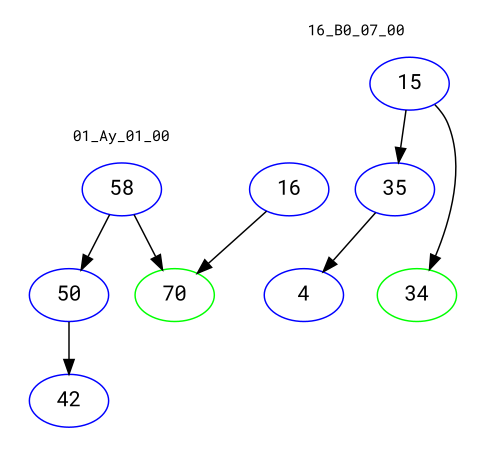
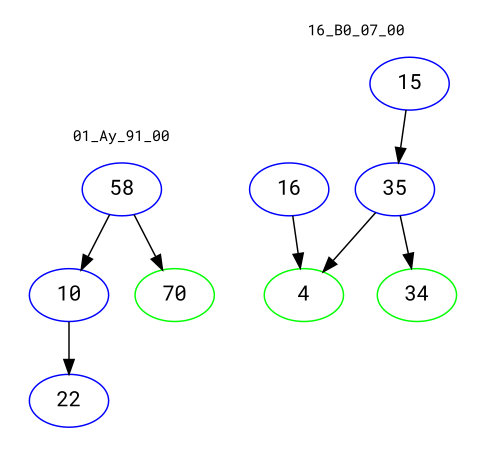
cluster "01_Ay_01_00": label "01_Ay_01_00" -> "01_Ay_91_00"
edge "15" -> "34": now "35" -> "34"
edge "16" -> "70": now "16" -> "4"
node "50": label "50" -> "10"
node "4": color blue -> green
node "42": label "42" -> "22"
